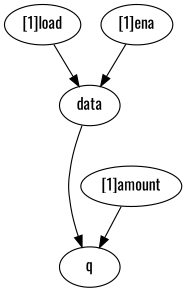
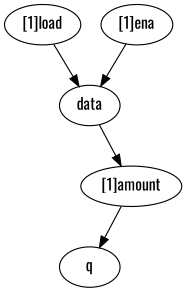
edge "data" -> "q": now "data" -> "[1]amount"
